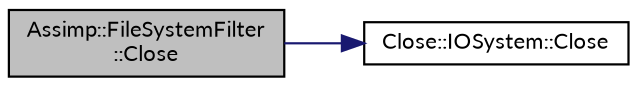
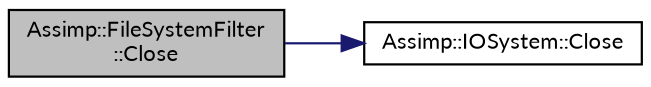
node "Close::IOSystem::Close": label "Close::IOSystem::Close" -> "Assimp::IOSystem::Close"
